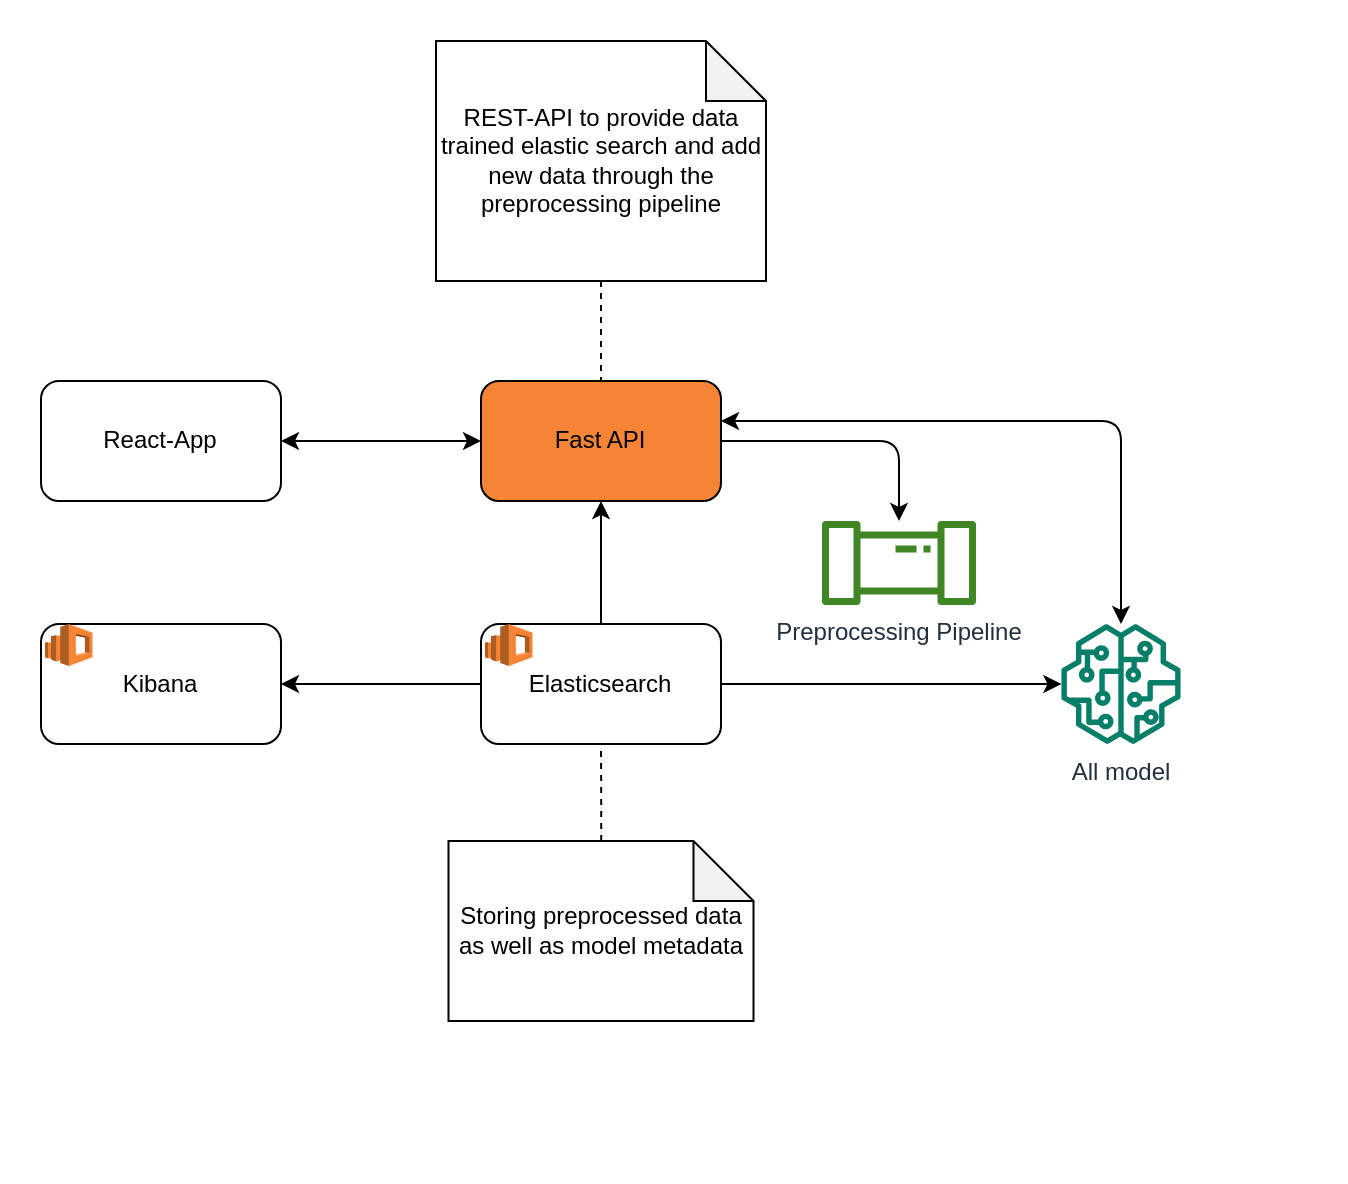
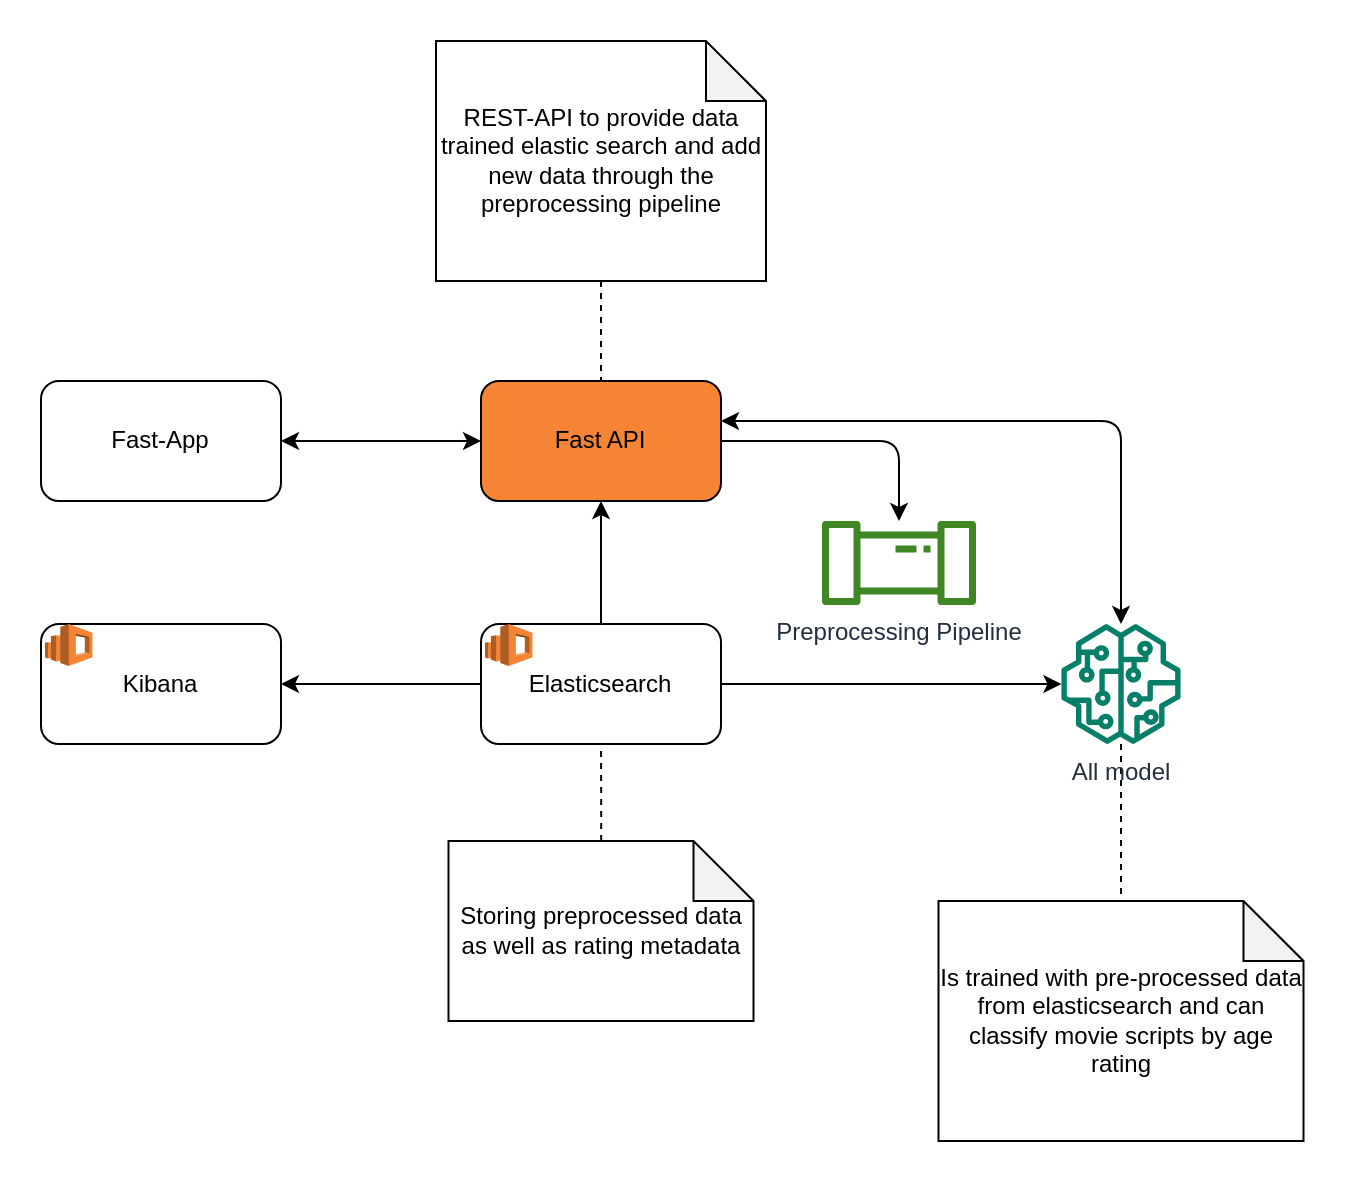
node "React-App": label "React-App" -> "Fast-App"
edge "All model" -- "Is trained with pre-processed data from elasticsearch and can classify movie scripts by age rating": added
node "Storing preprocessed data as well as model metadata": label "Storing preprocessed data as well as model metadata" -> "Storing preprocessed data as well as rating metadata"
node "Is trained with pre-processed data from elasticsearch and can classify movie scripts by age rating": added
